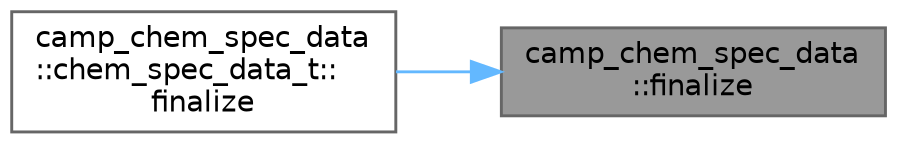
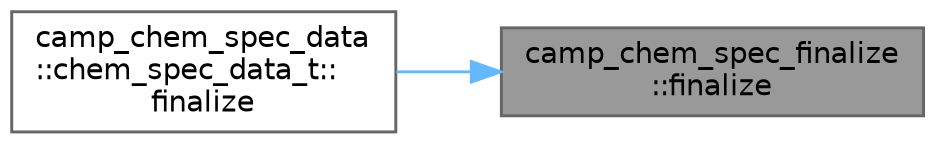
node "camp_chem_spec_data ::finalize": label "camp_chem_spec_data ::finalize" -> "camp_chem_spec_finalize ::finalize"
